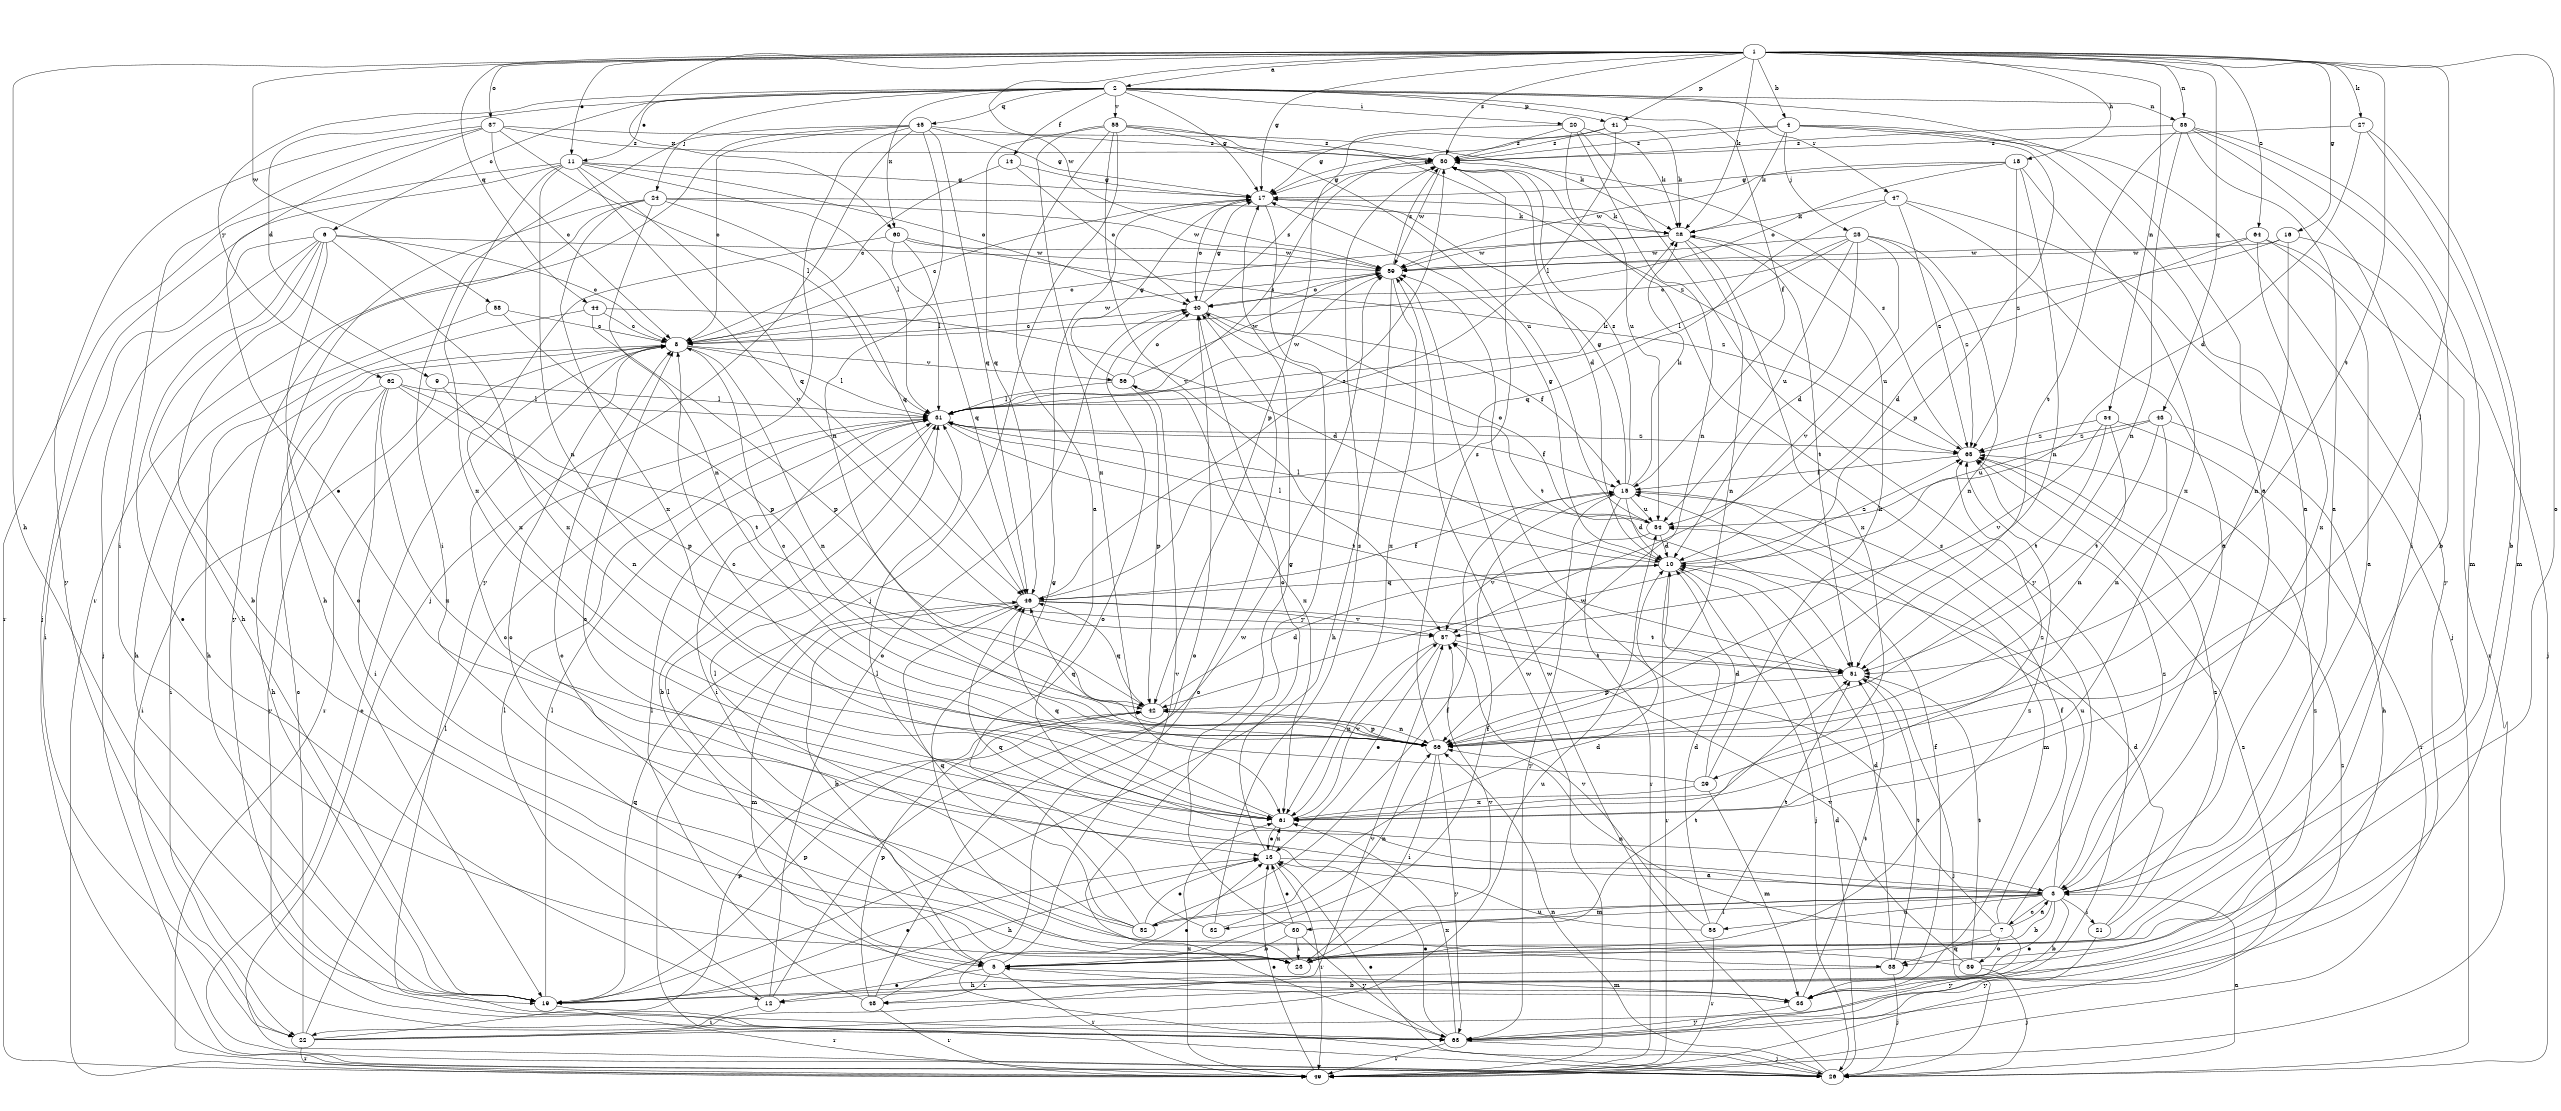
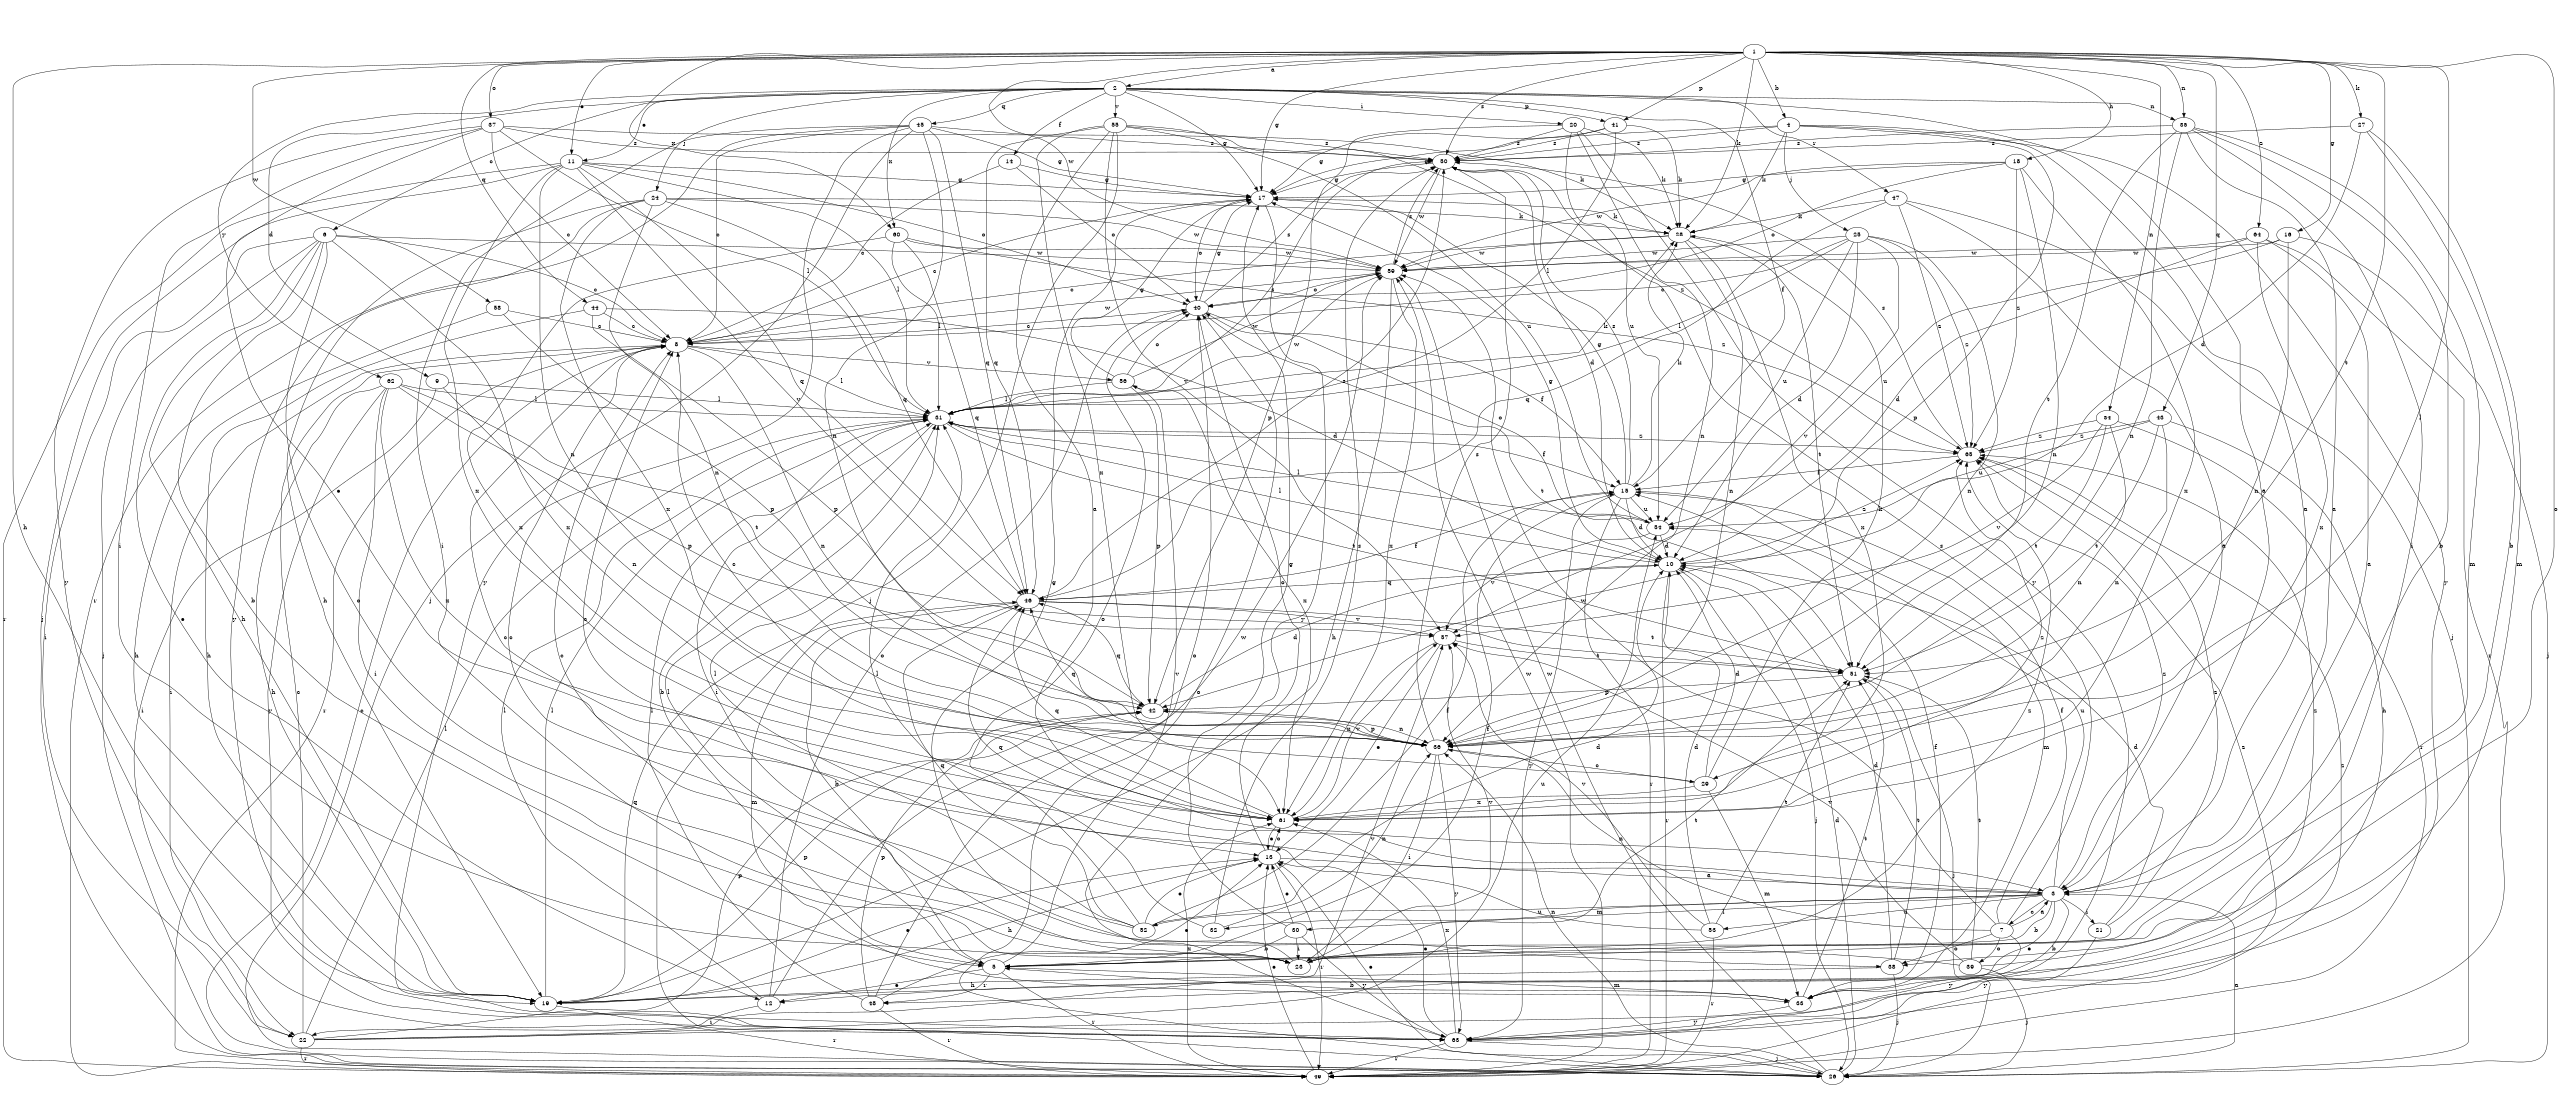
edge "36" -> "8": now "36" -> "29"
edge "13" -> "61": label "x" -> "o"
edge "7" -> "38": label "q" -> "o"
